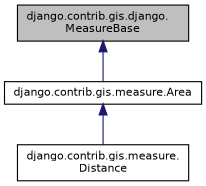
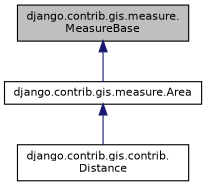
node "django.contrib.gis.django. MeasureBase": label "django.contrib.gis.django. MeasureBase" -> "django.contrib.gis.measure. MeasureBase"
node "django.contrib.gis.measure. Distance": label "django.contrib.gis.measure. Distance" -> "django.contrib.gis.contrib. Distance"
